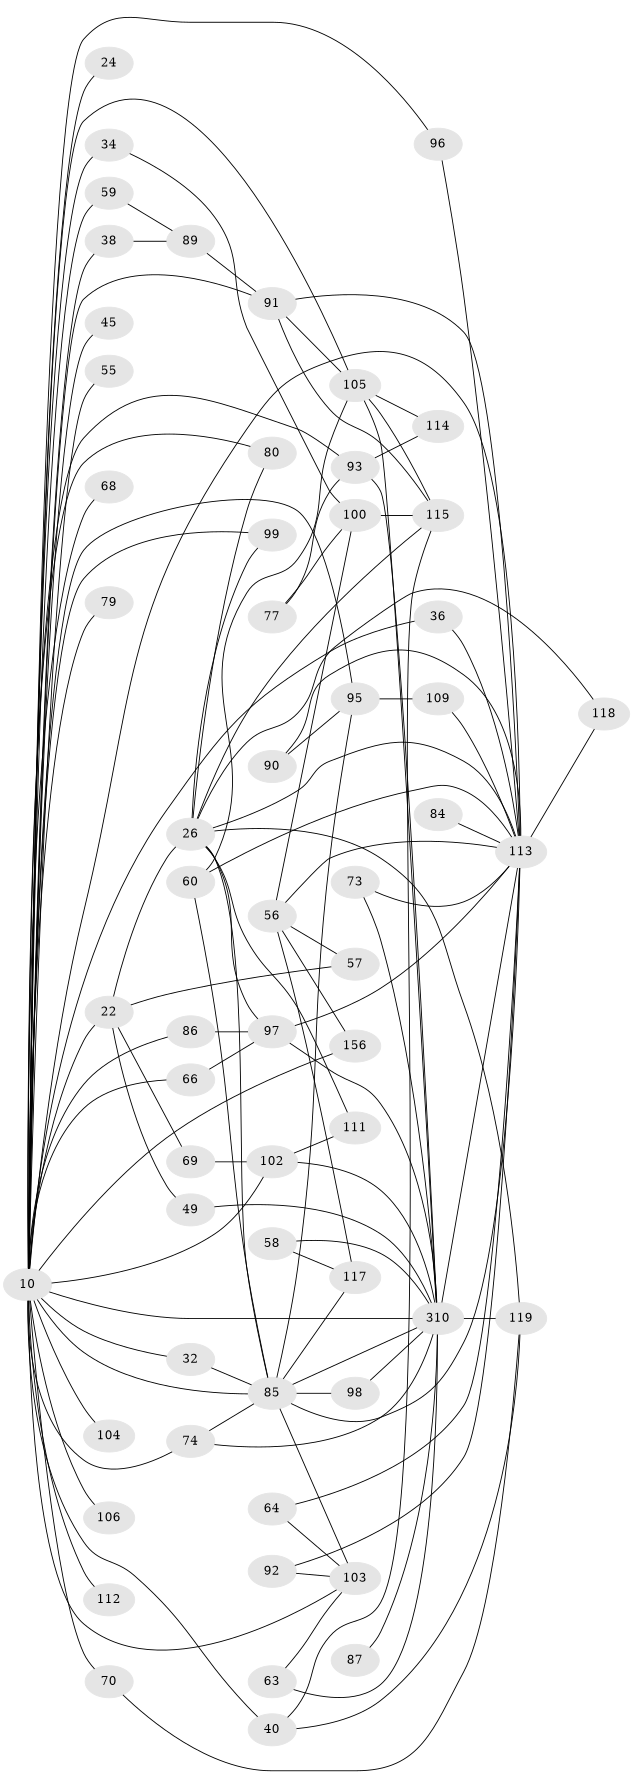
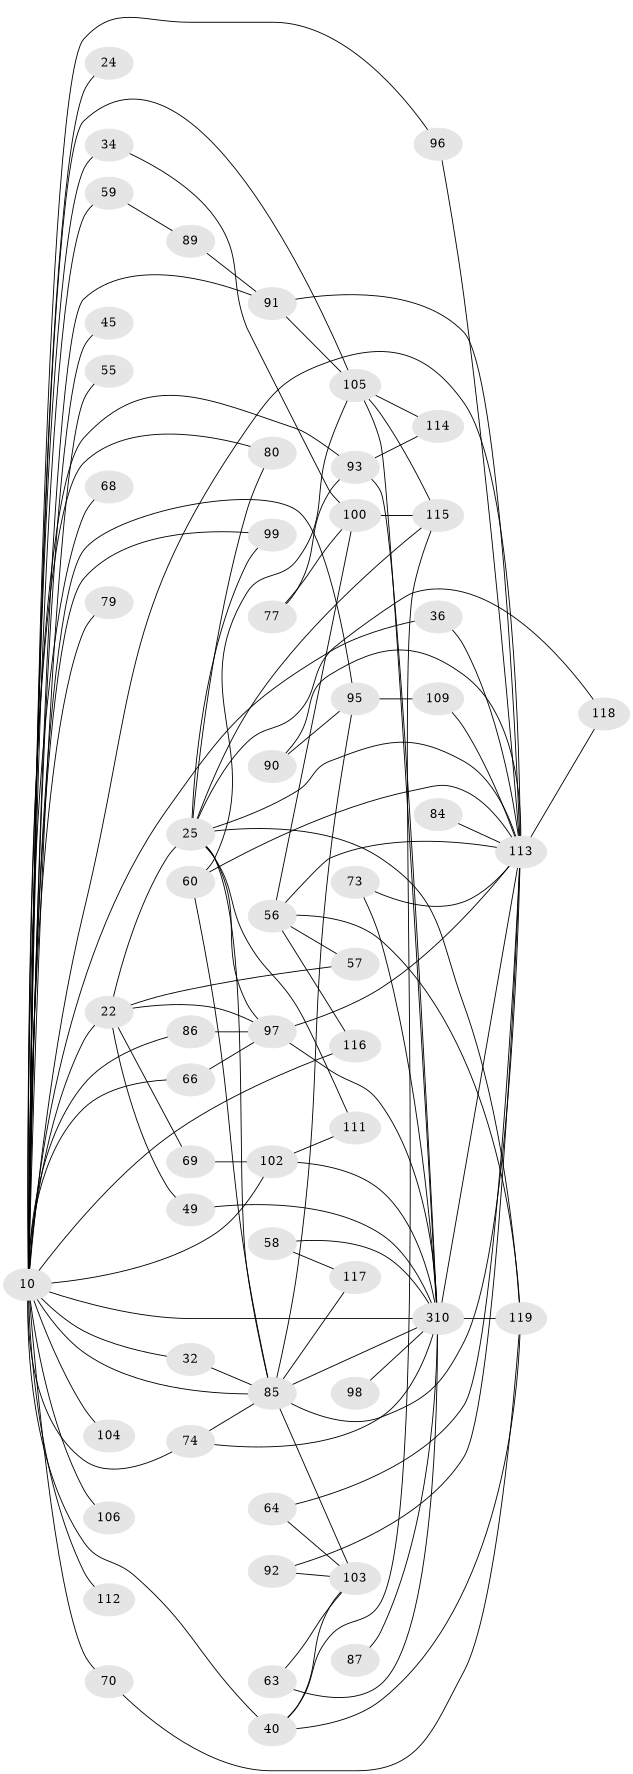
node "38": removed
edge "91" -- "115": removed
node "26": label "26" -> "25"
edge "22" -- "97": added
node "156": label "156" -> "116"
edge "56" -- "117": now "56" -- "119"
edge "85" -- "98": removed
edge "10" -- "103": now "40" -- "103"
